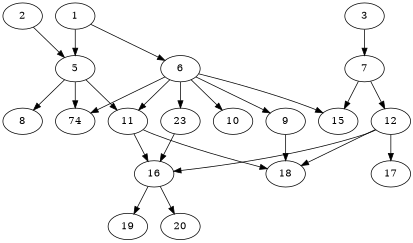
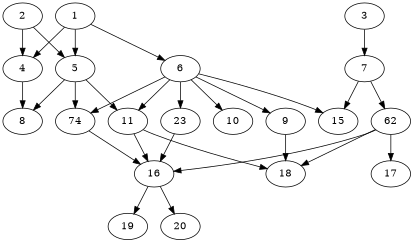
node "4": added
node "12": label "12" -> "62"
edge "74" -> "16": added
